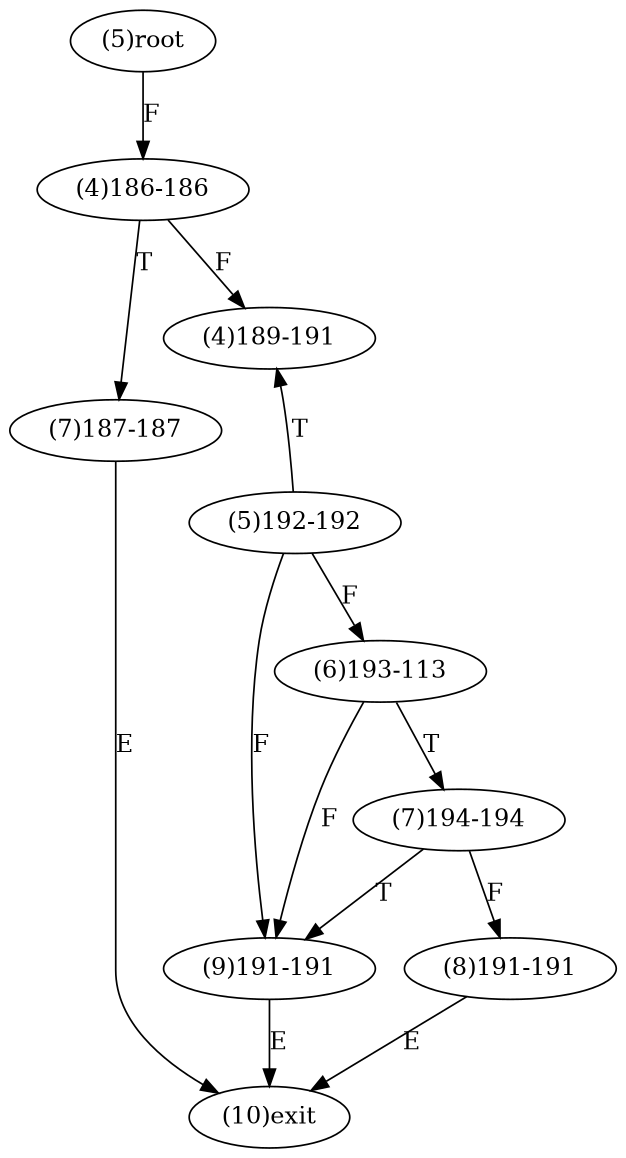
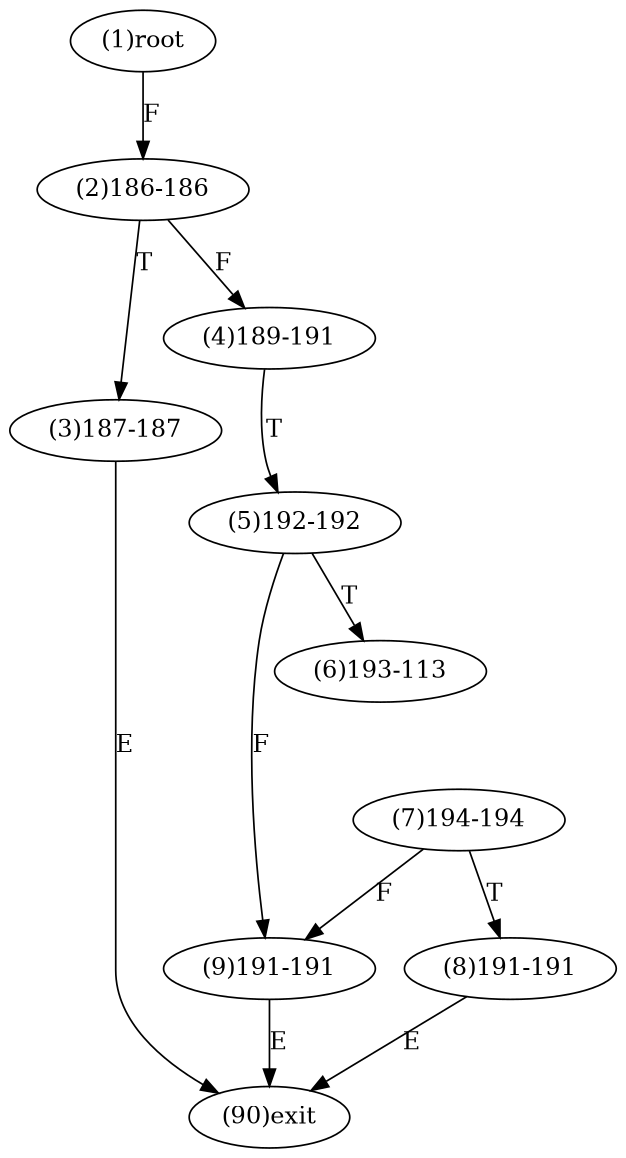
node "(5)root": label "(5)root" -> "(1)root"
node "(4)186-186": label "(4)186-186" -> "(2)186-186"
node "(7)187-187": label "(7)187-187" -> "(3)187-187"
edge "(5)192-192" -> "(4)189-191": reversed
edge "(5)192-192" -> "(6)193-113": label "F" -> "T"
edge "(6)193-113" -> "(7)194-194": removed, label "T"
edge "(6)193-113" -> "(9)191-191": removed, label "F"
edge "(7)194-194" -> "(9)191-191": label "T" -> "F"
edge "(7)194-194" -> "(8)191-191": label "F" -> "T"
node "(10)exit": label "(10)exit" -> "(90)exit"
